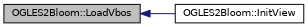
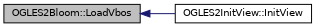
node "OGLES2Bloom::InitView": label "OGLES2Bloom::InitView" -> "OGLES2InitView::InitView"
